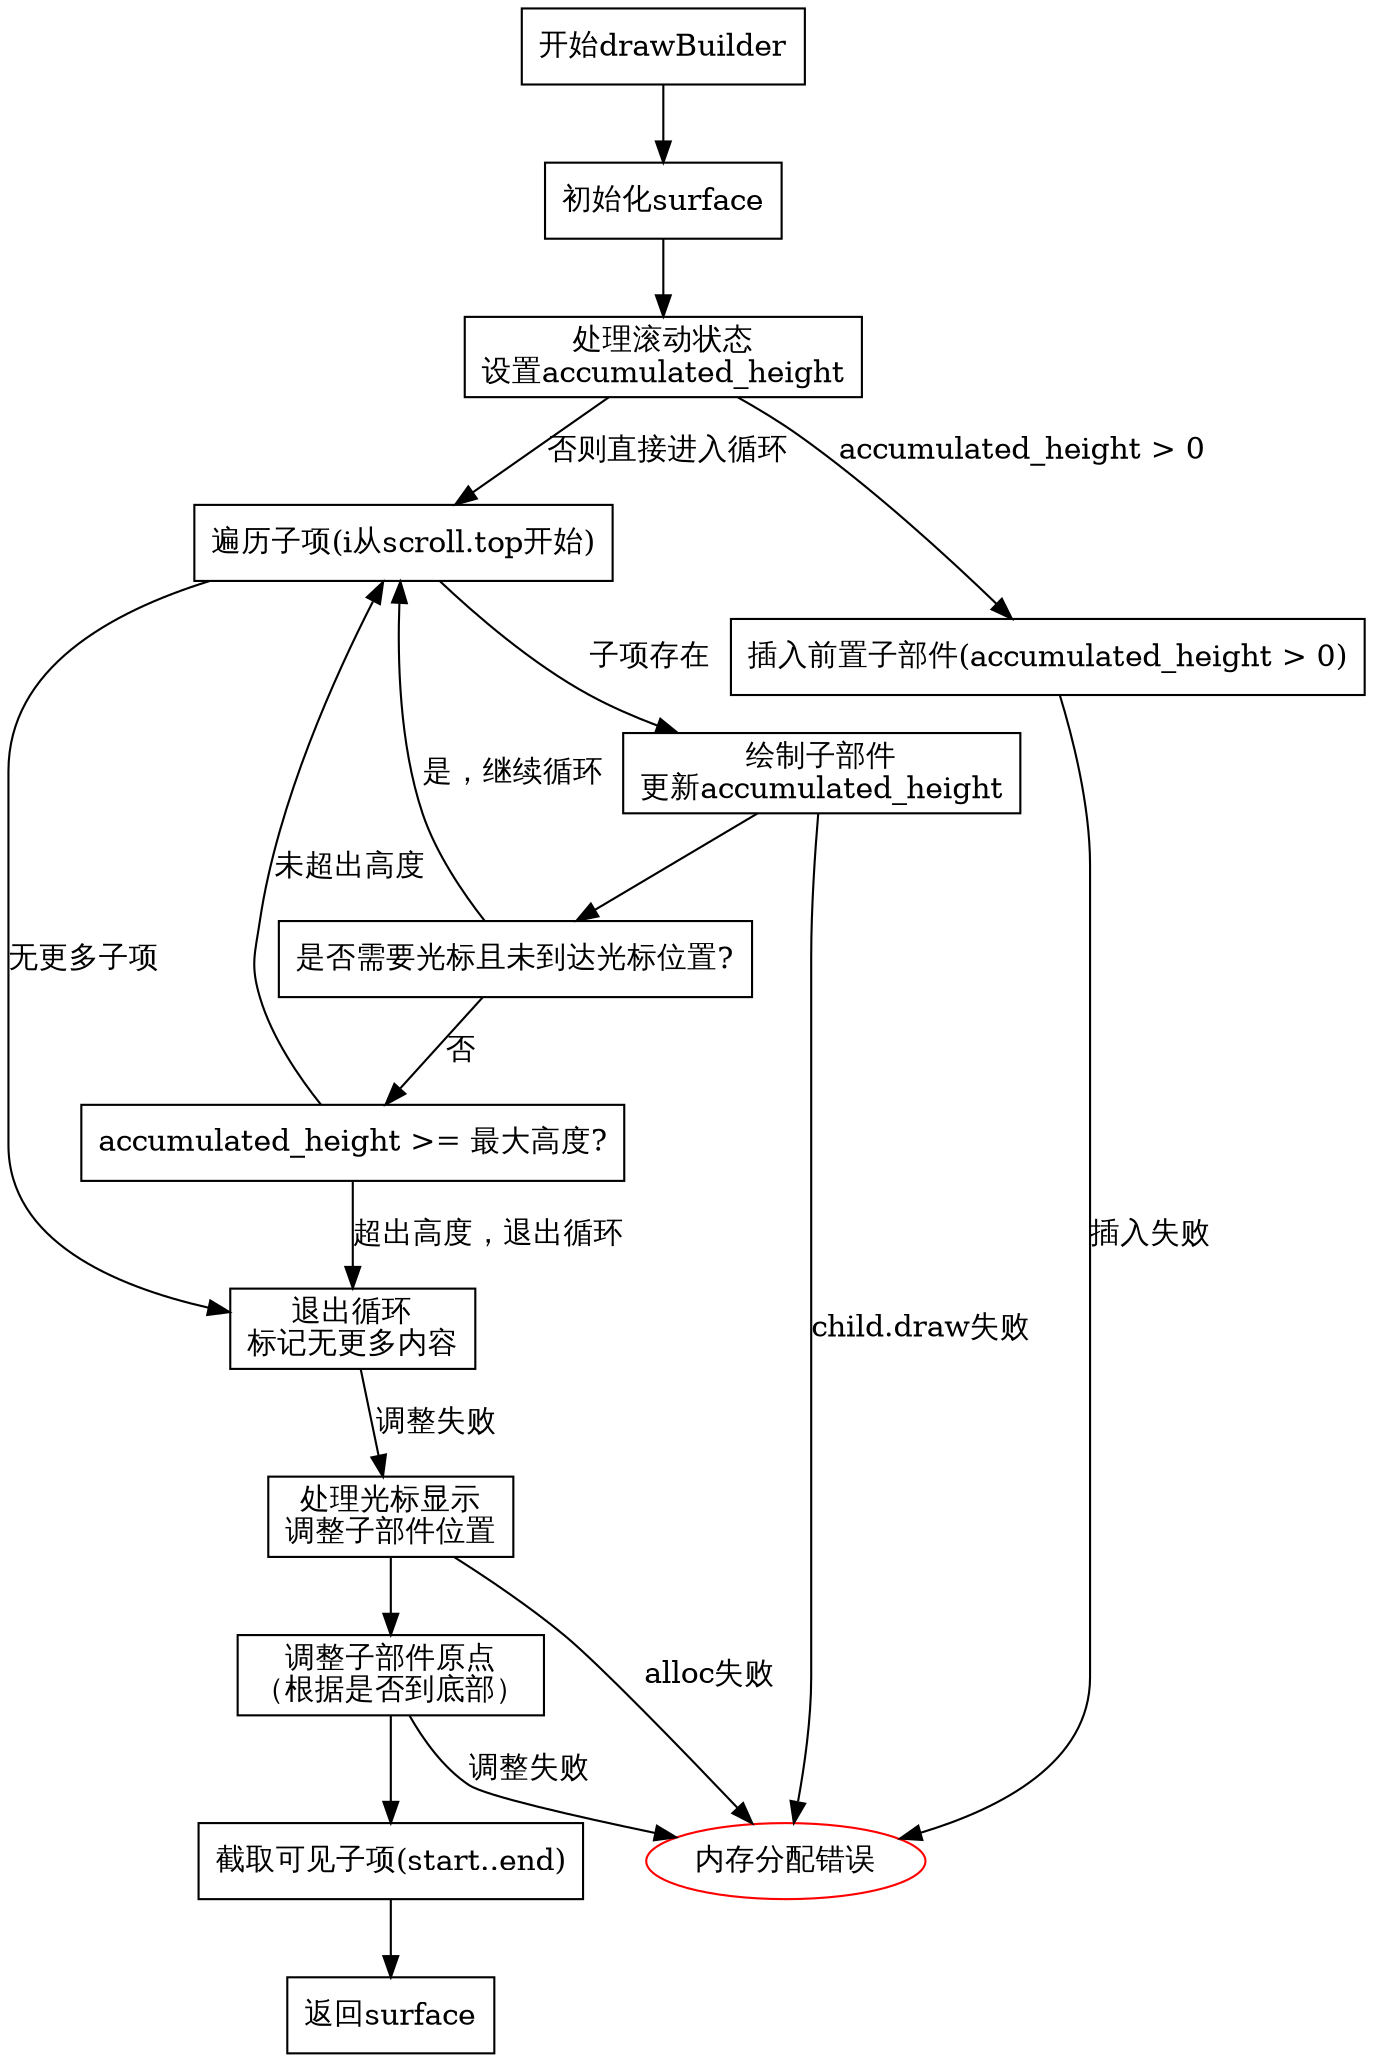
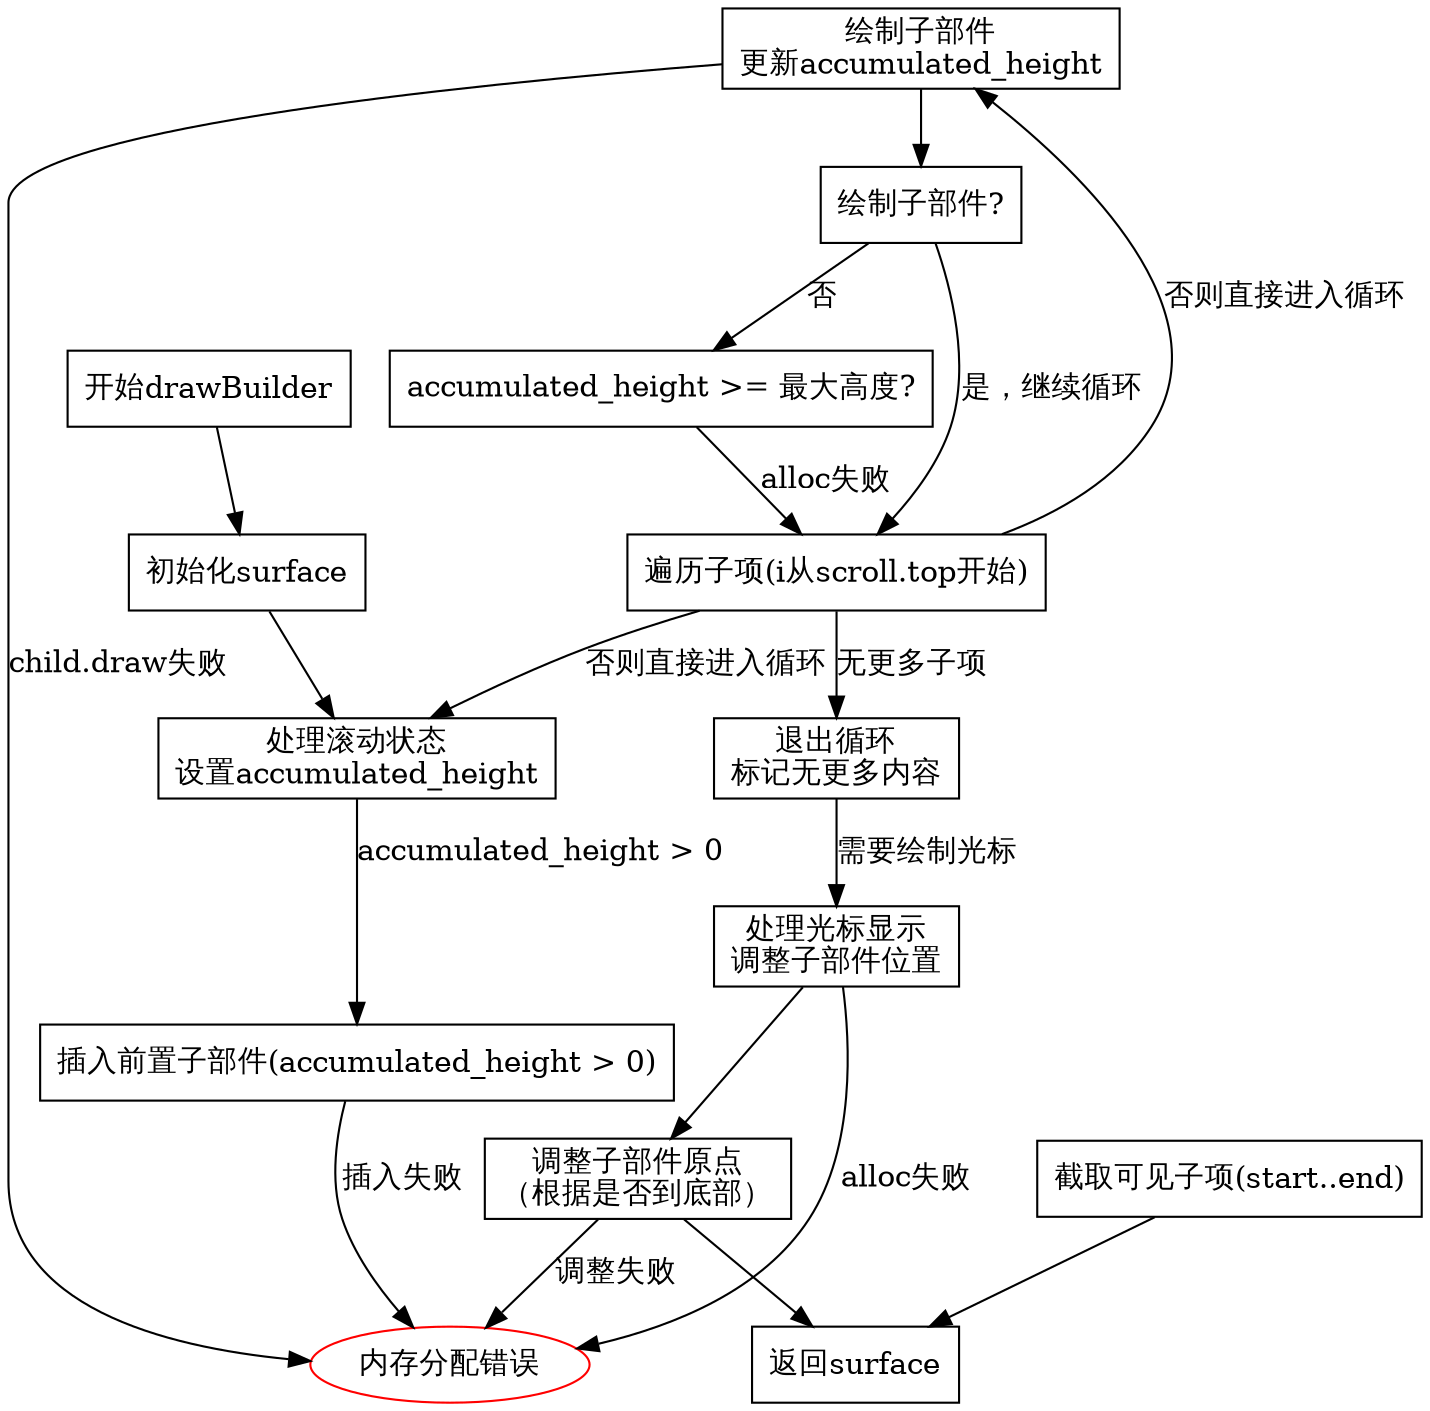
edge "处理滚动状态 设置accumulated_height" -> "遍历子项(i从scroll.top开始)": reversed
edge "遍历子项(i从scroll.top开始)" -> "绘制子部件 更新accumulated_height": label "子项存在" -> "否则直接进入循环"
edge "accumulated_height >= 最大高度?" -> "遍历子项(i从scroll.top开始)": label "未超出高度" -> "alloc失败"
node "是否需要光标且未到达光标位置?": label "是否需要光标且未到达光标位置?" -> "绘制子部件?"
edge "accumulated_height >= 最大高度?" -> "退出循环 标记无更多内容": removed, label "超出高度，退出循环"
edge "退出循环 标记无更多内容" -> "处理光标显示 调整子部件位置": label "调整失败" -> "需要绘制光标"
edge "调整子部件原点 （根据是否到底部）" -> "截取可见子项(start..end)": now "调整子部件原点 （根据是否到底部）" -> "返回surface"
